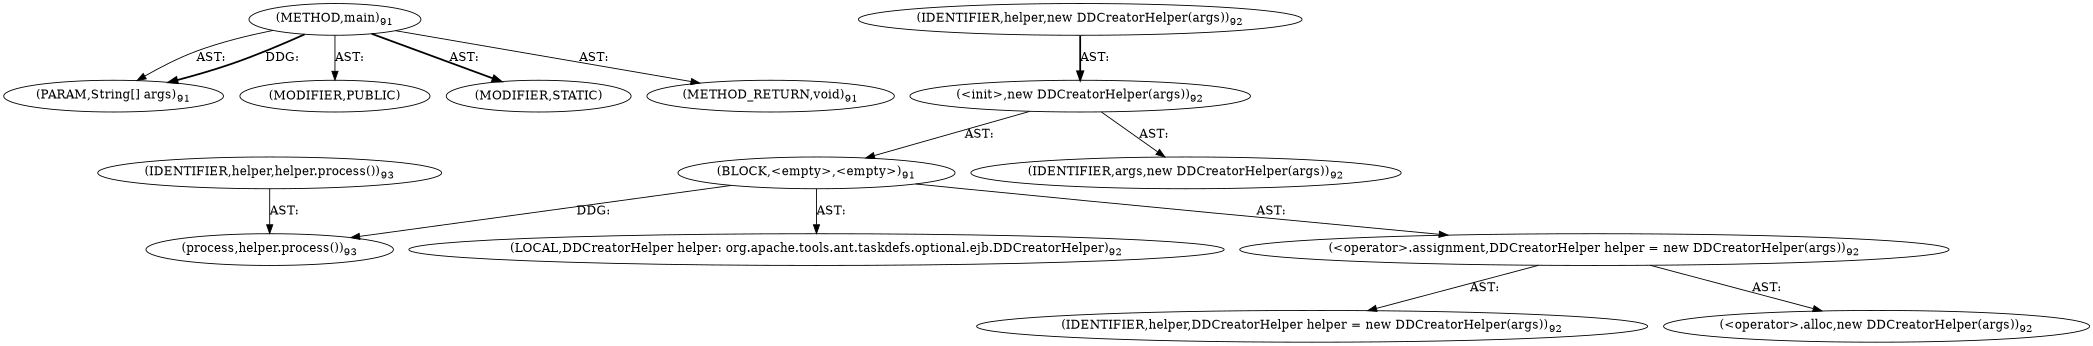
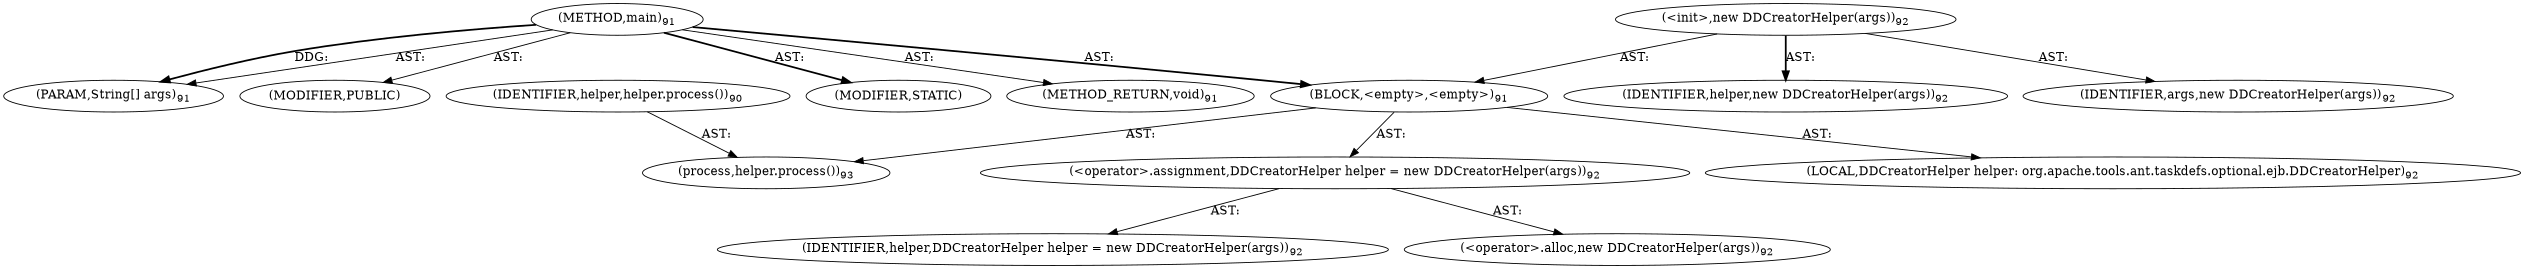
edge "(IDENTIFIER,helper,new DDCreatorHelper(args))" -> "(<init>,new DDCreatorHelper(args))": reversed
edge "(METHOD,main)" -> "(BLOCK,<empty>,<empty>)": added, label "AST:"
node "(IDENTIFIER,helper,helper.process())": text "93" -> "90"
edge "(BLOCK,<empty>,<empty>)" -> "(process,helper.process())": label "DDG: " -> "AST: "
